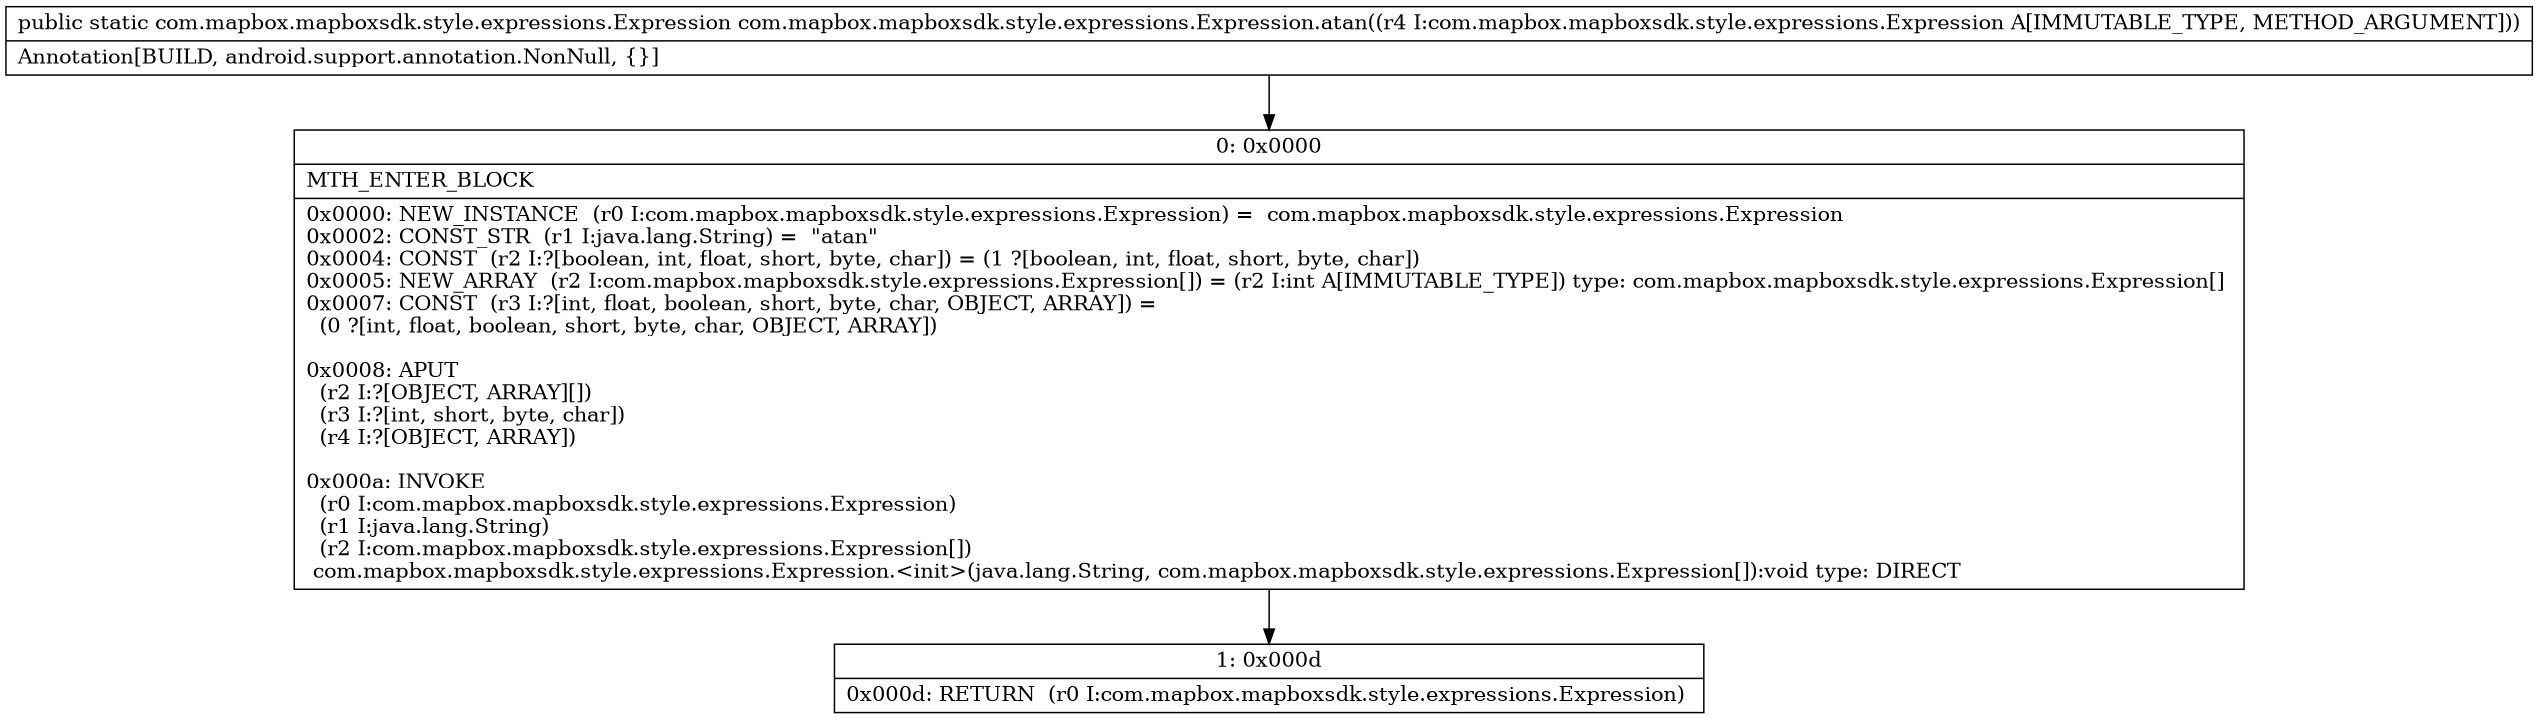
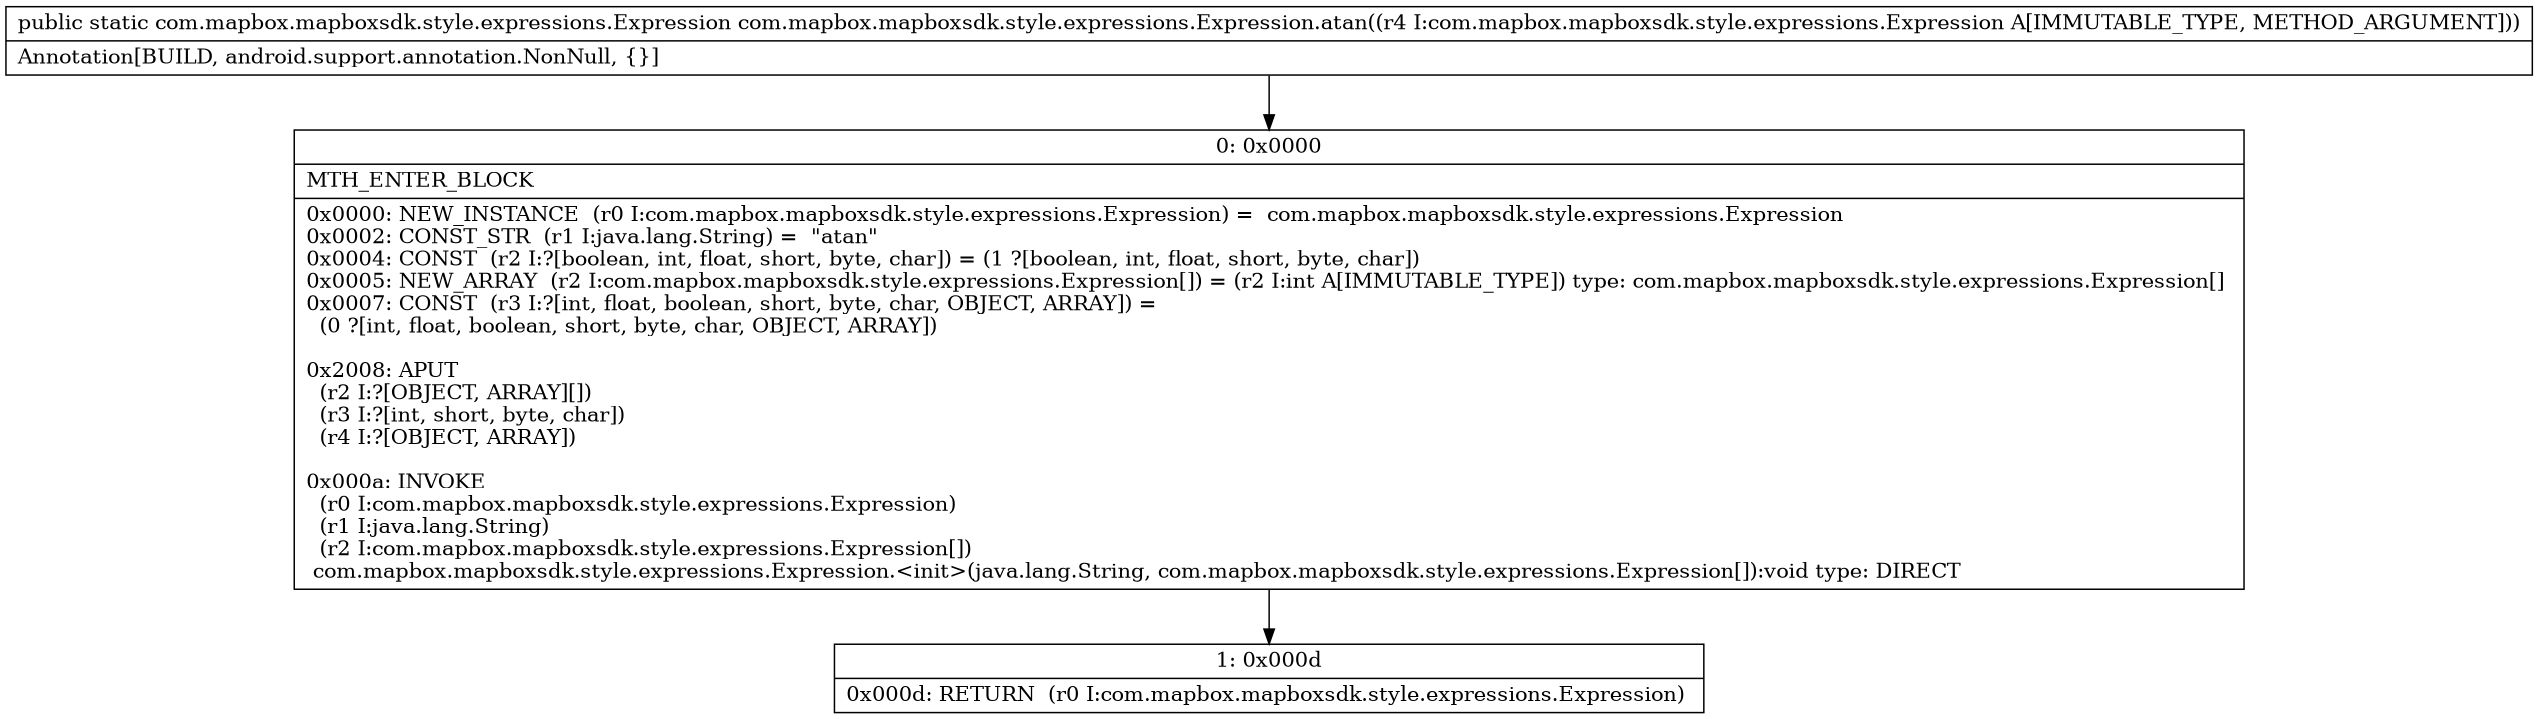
node "0: 0x0000": text "0x0008: APUT" -> "0x2008: APUT"
